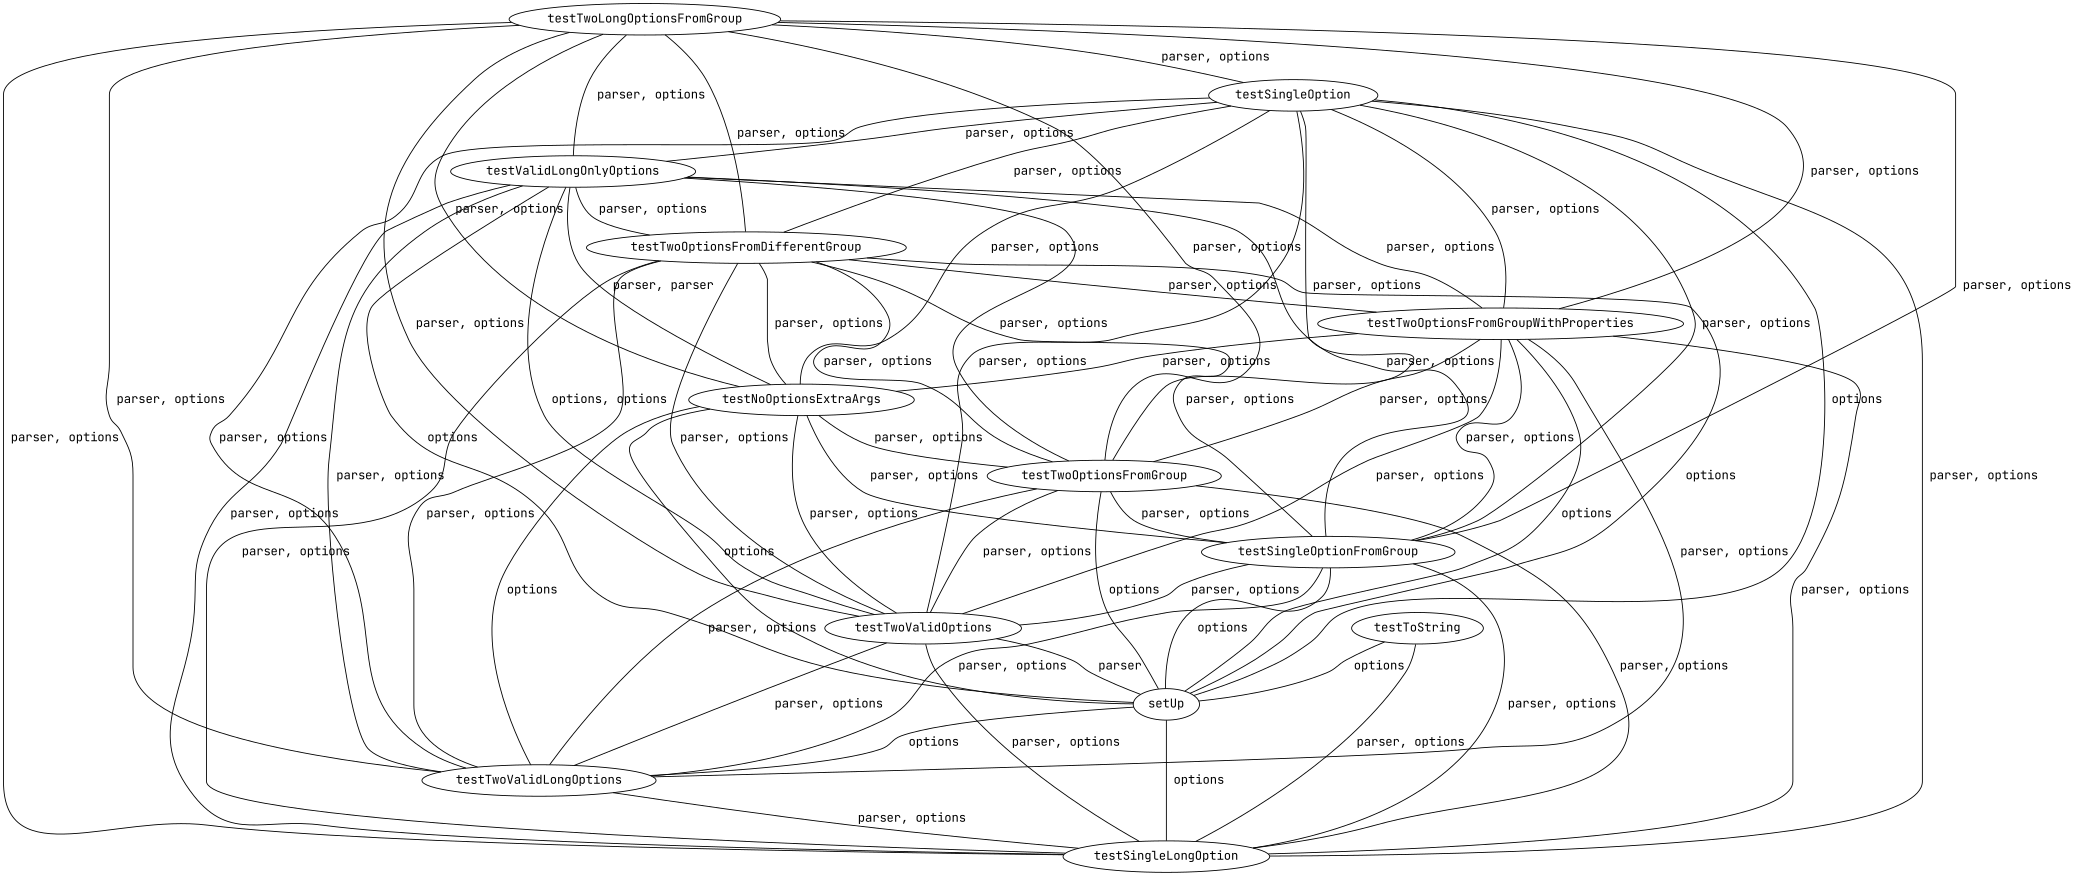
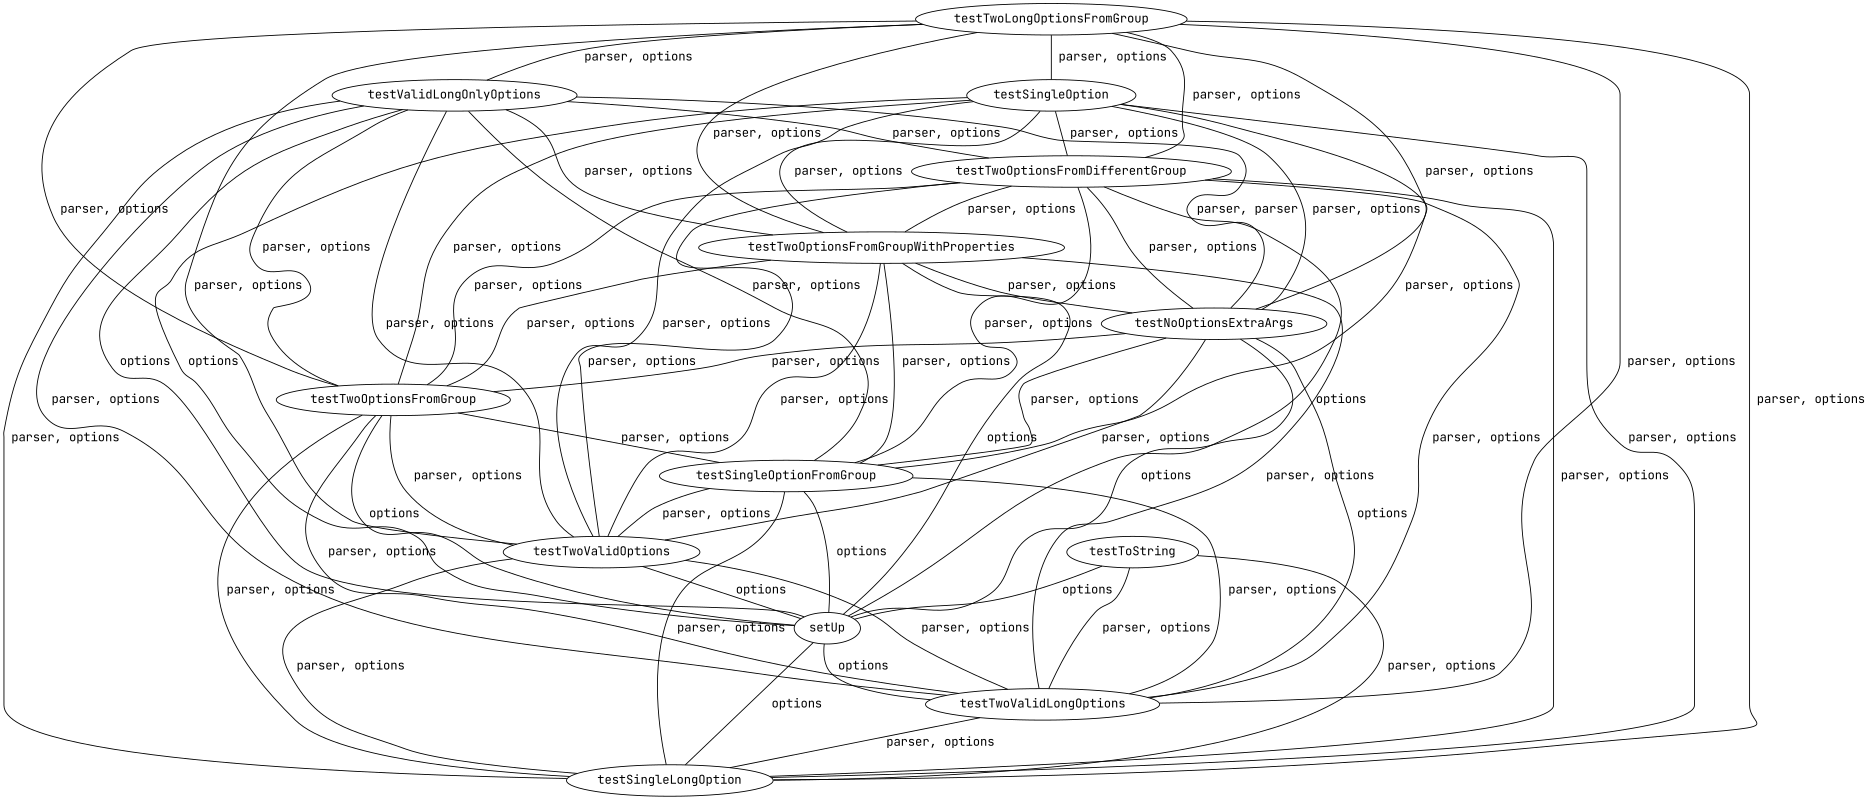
edge "testTwoLongOptionsFromGroup" -- "testSingleOptionFromGroup": removed, label "parser, options"
edge "testSingleOption" -- "testValidLongOnlyOptions": removed, label "parser, options"
edge "testSingleOption" -- "testTwoValidLongOptions": now "testToString" -- "testTwoValidLongOptions"
edge "testValidLongOnlyOptions" -- "testTwoValidOptions": label " options, options" -> " parser, options"
edge "testTwoValidOptions" -- "setUp": label " parser" -> " options"
edge "testTwoOptionsFromGroupWithProperties" -- "testSingleLongOption": removed, label "parser, options"
